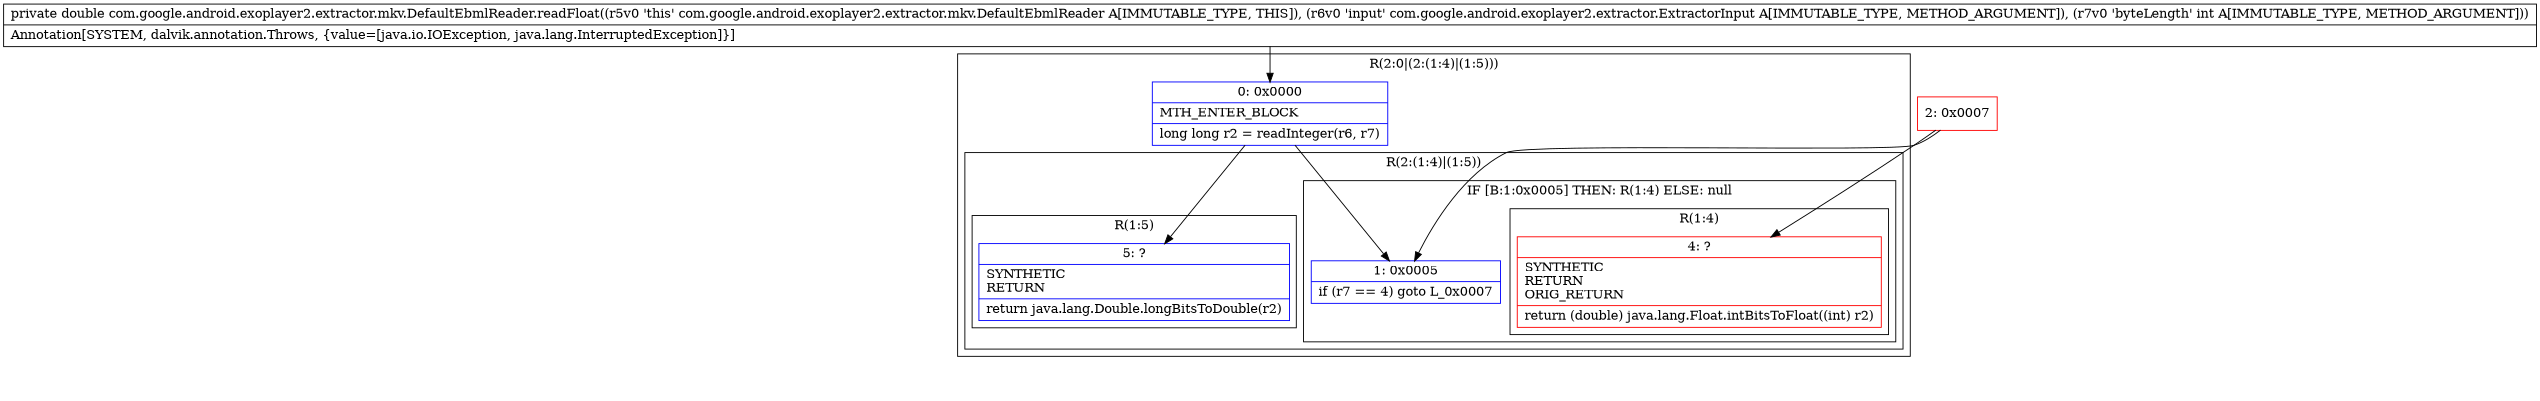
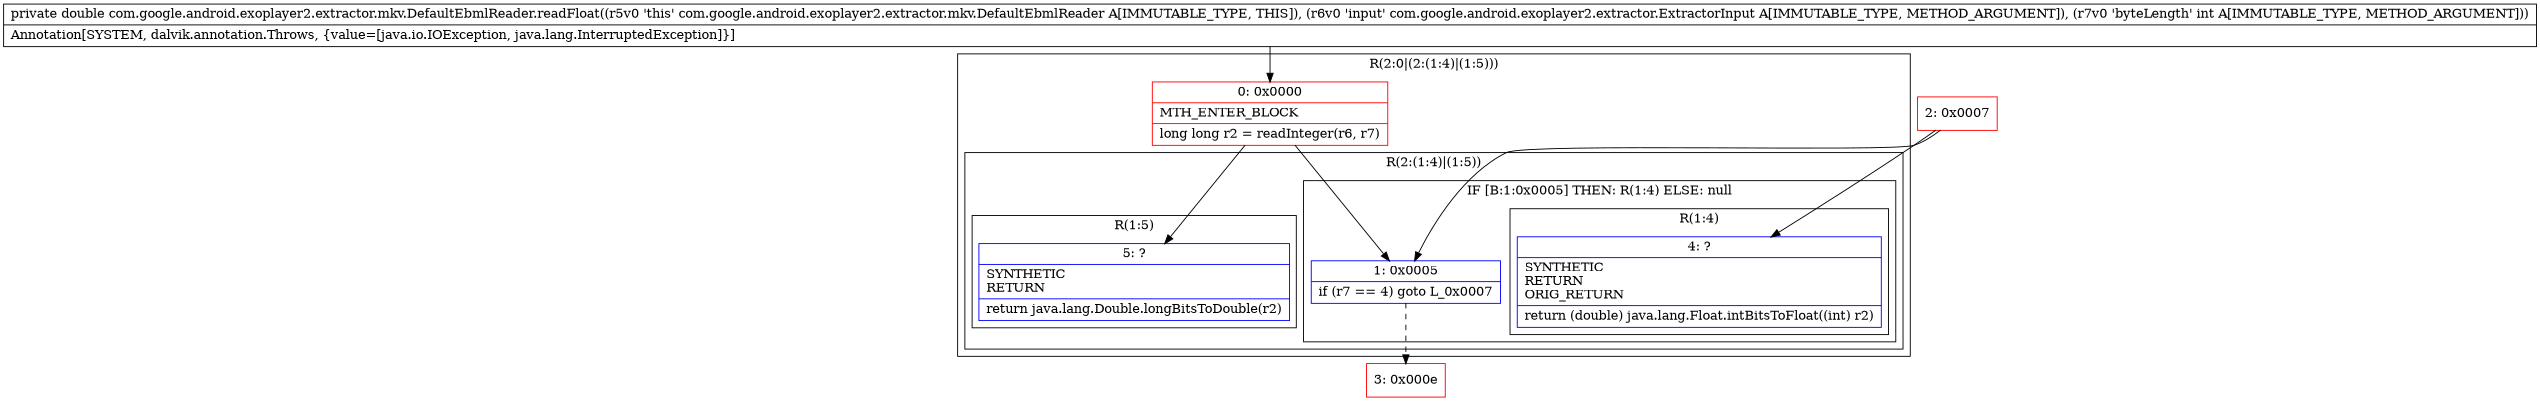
node "0: 0x0000": color blue -> red
node "4: ?": color red -> blue
node "3: 0x000e": added
